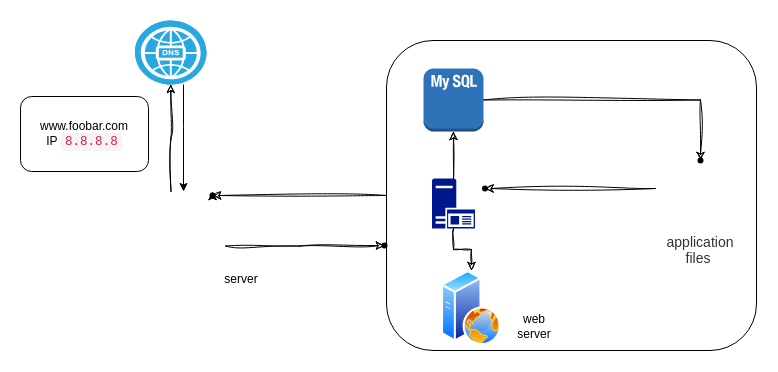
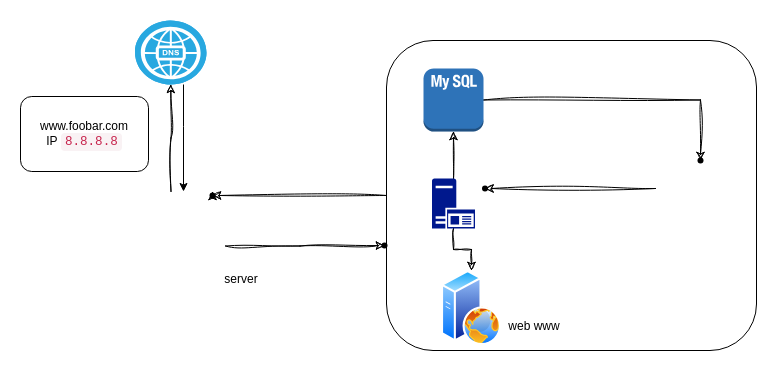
node "application files": removed
node "web server": label "web server" -> "web www"
